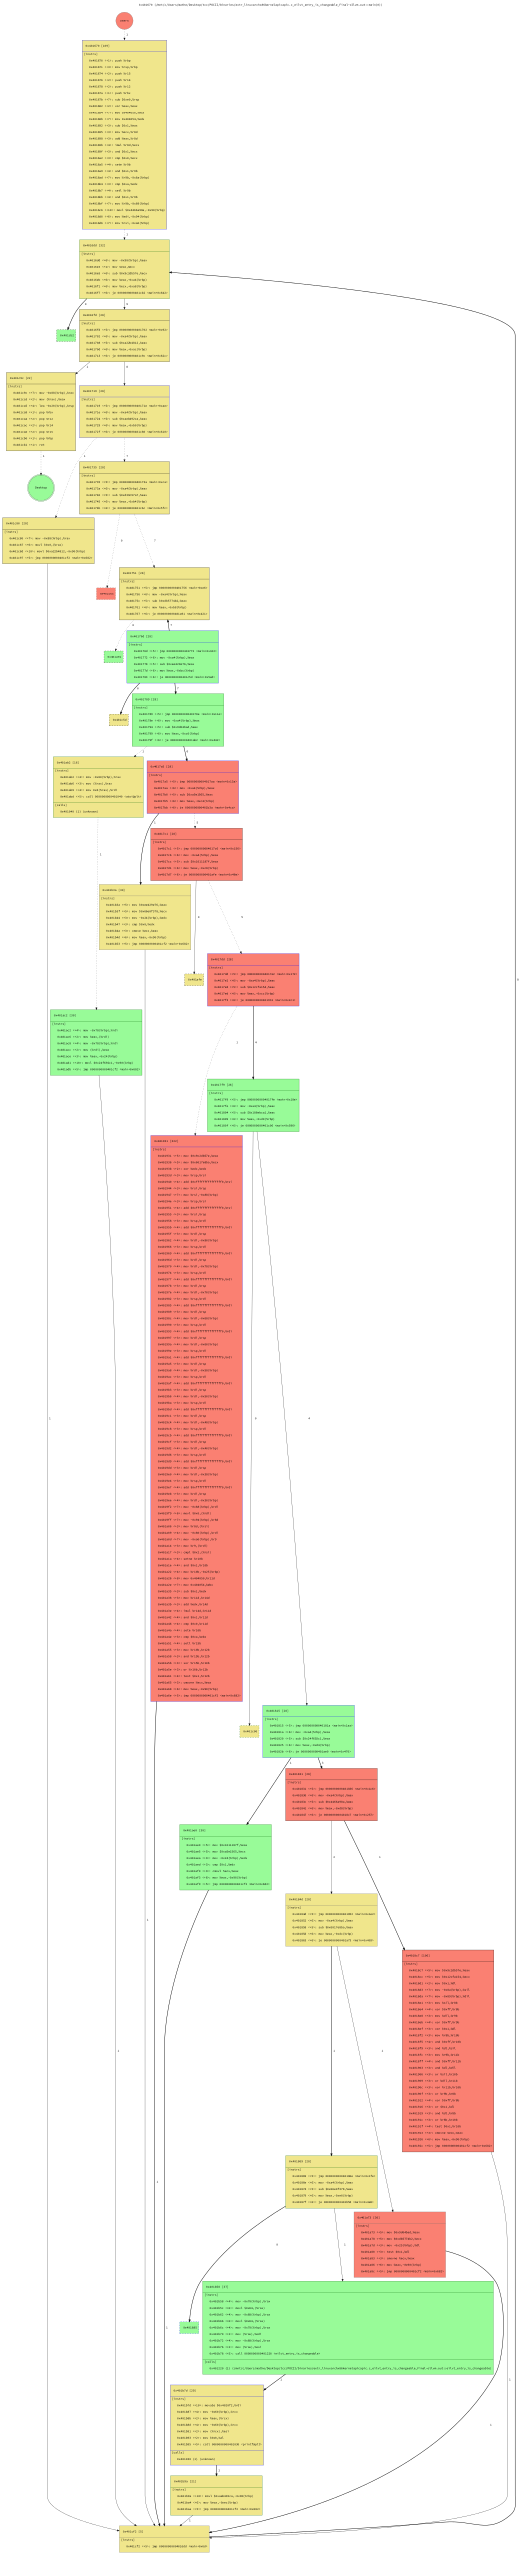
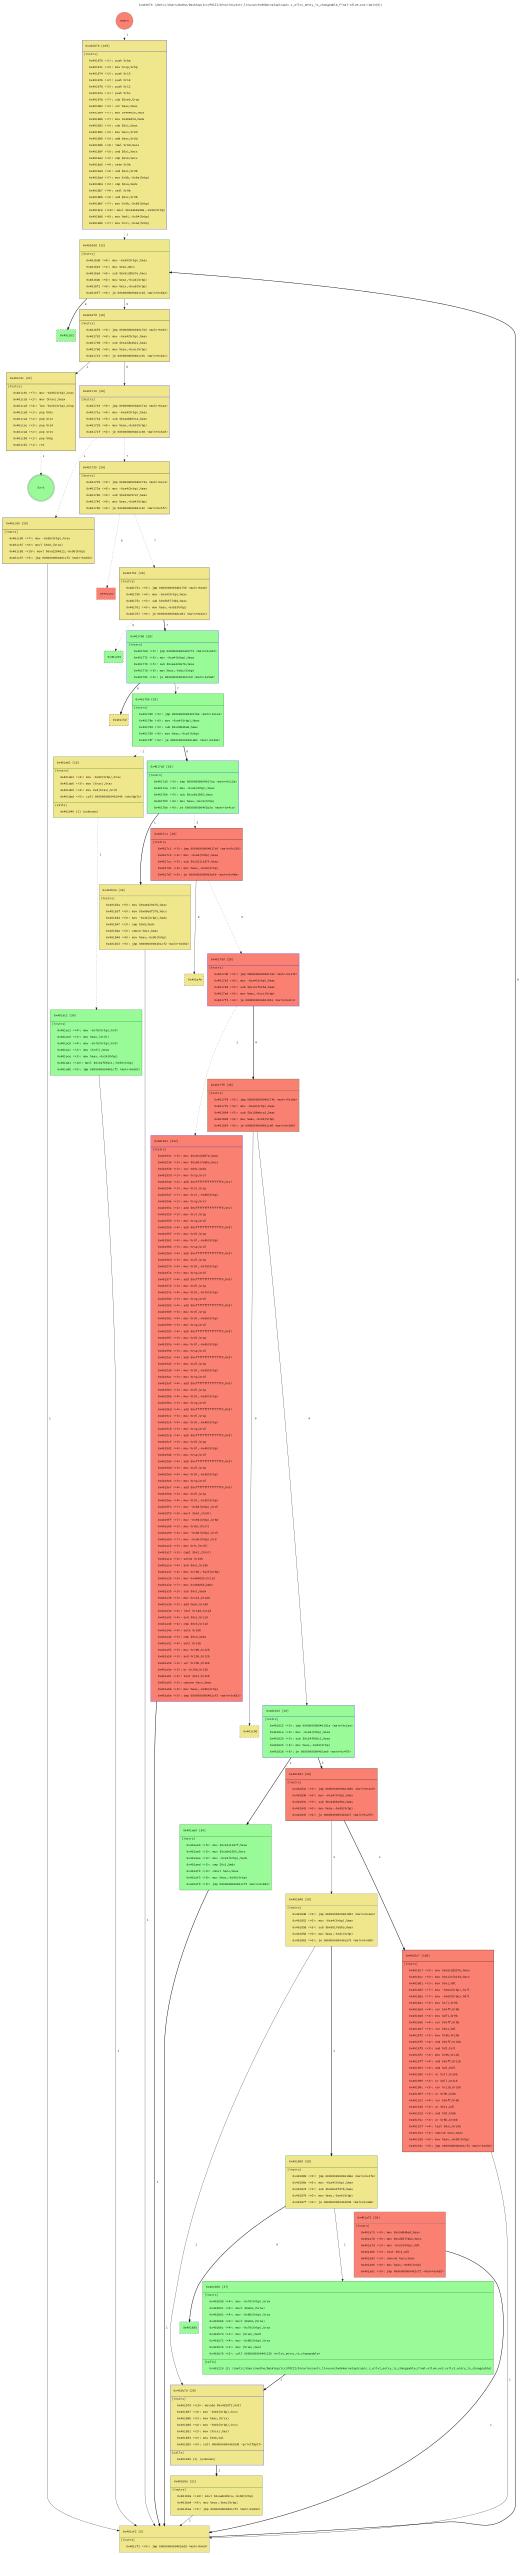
node "Desktop": label "Desktop" -> "Exit"
edge "0x40176d [28]" -> "0x401751 [28]": reversed
edge "0x40176d [28]" -> "0x401789 [28]": style bold -> solid
node "0x4017a5 [28]": fillcolor salmon -> palegreen
node "0x4017f9 [28]": fillcolor palegreen -> salmon
edge "0x40184d [28]" -> "0x401a73 [30]": now "0x40184d [28]" -> "0x401b7d [29]"
